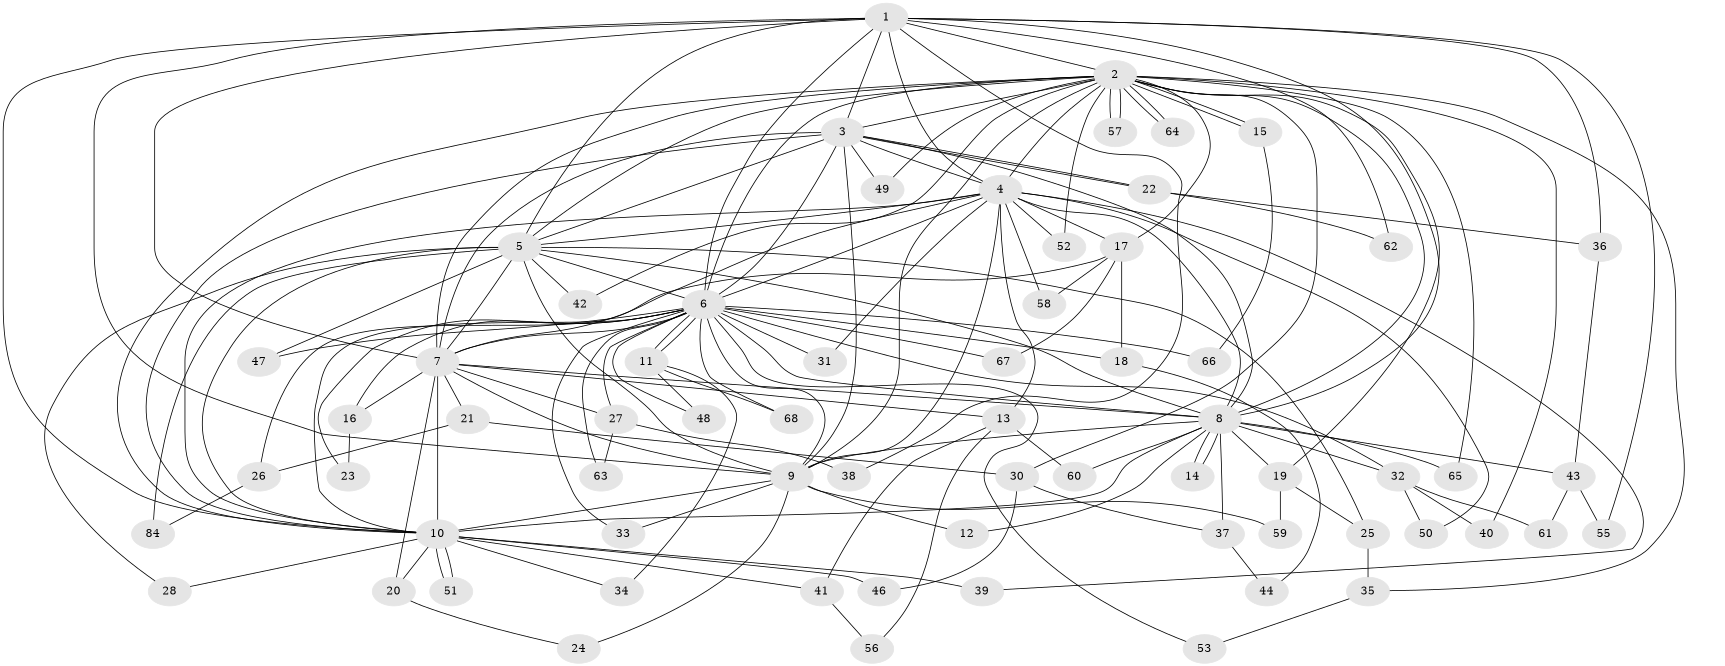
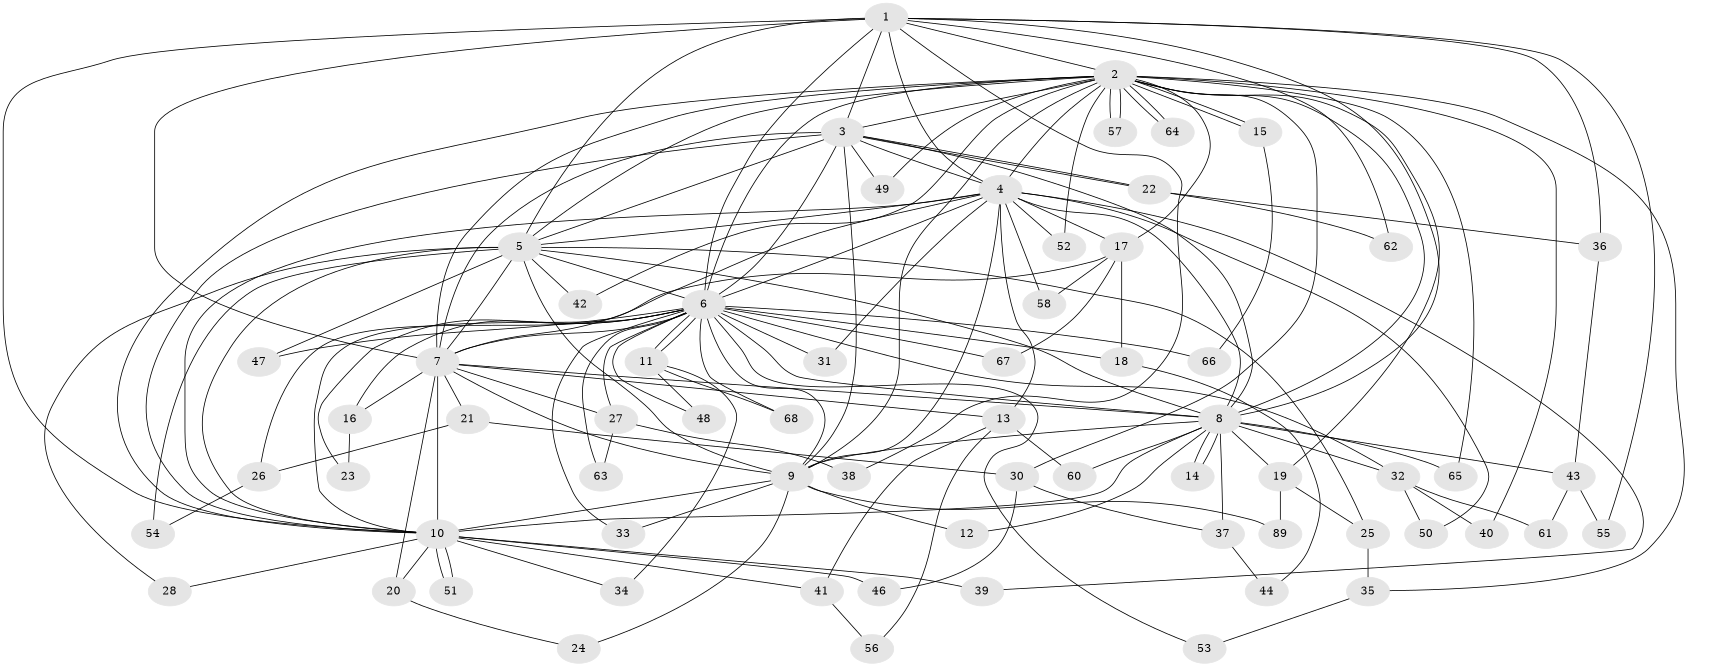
edge "1" -- "9": removed
node "84": label "84" -> "54"
node "59": label "59" -> "89"
